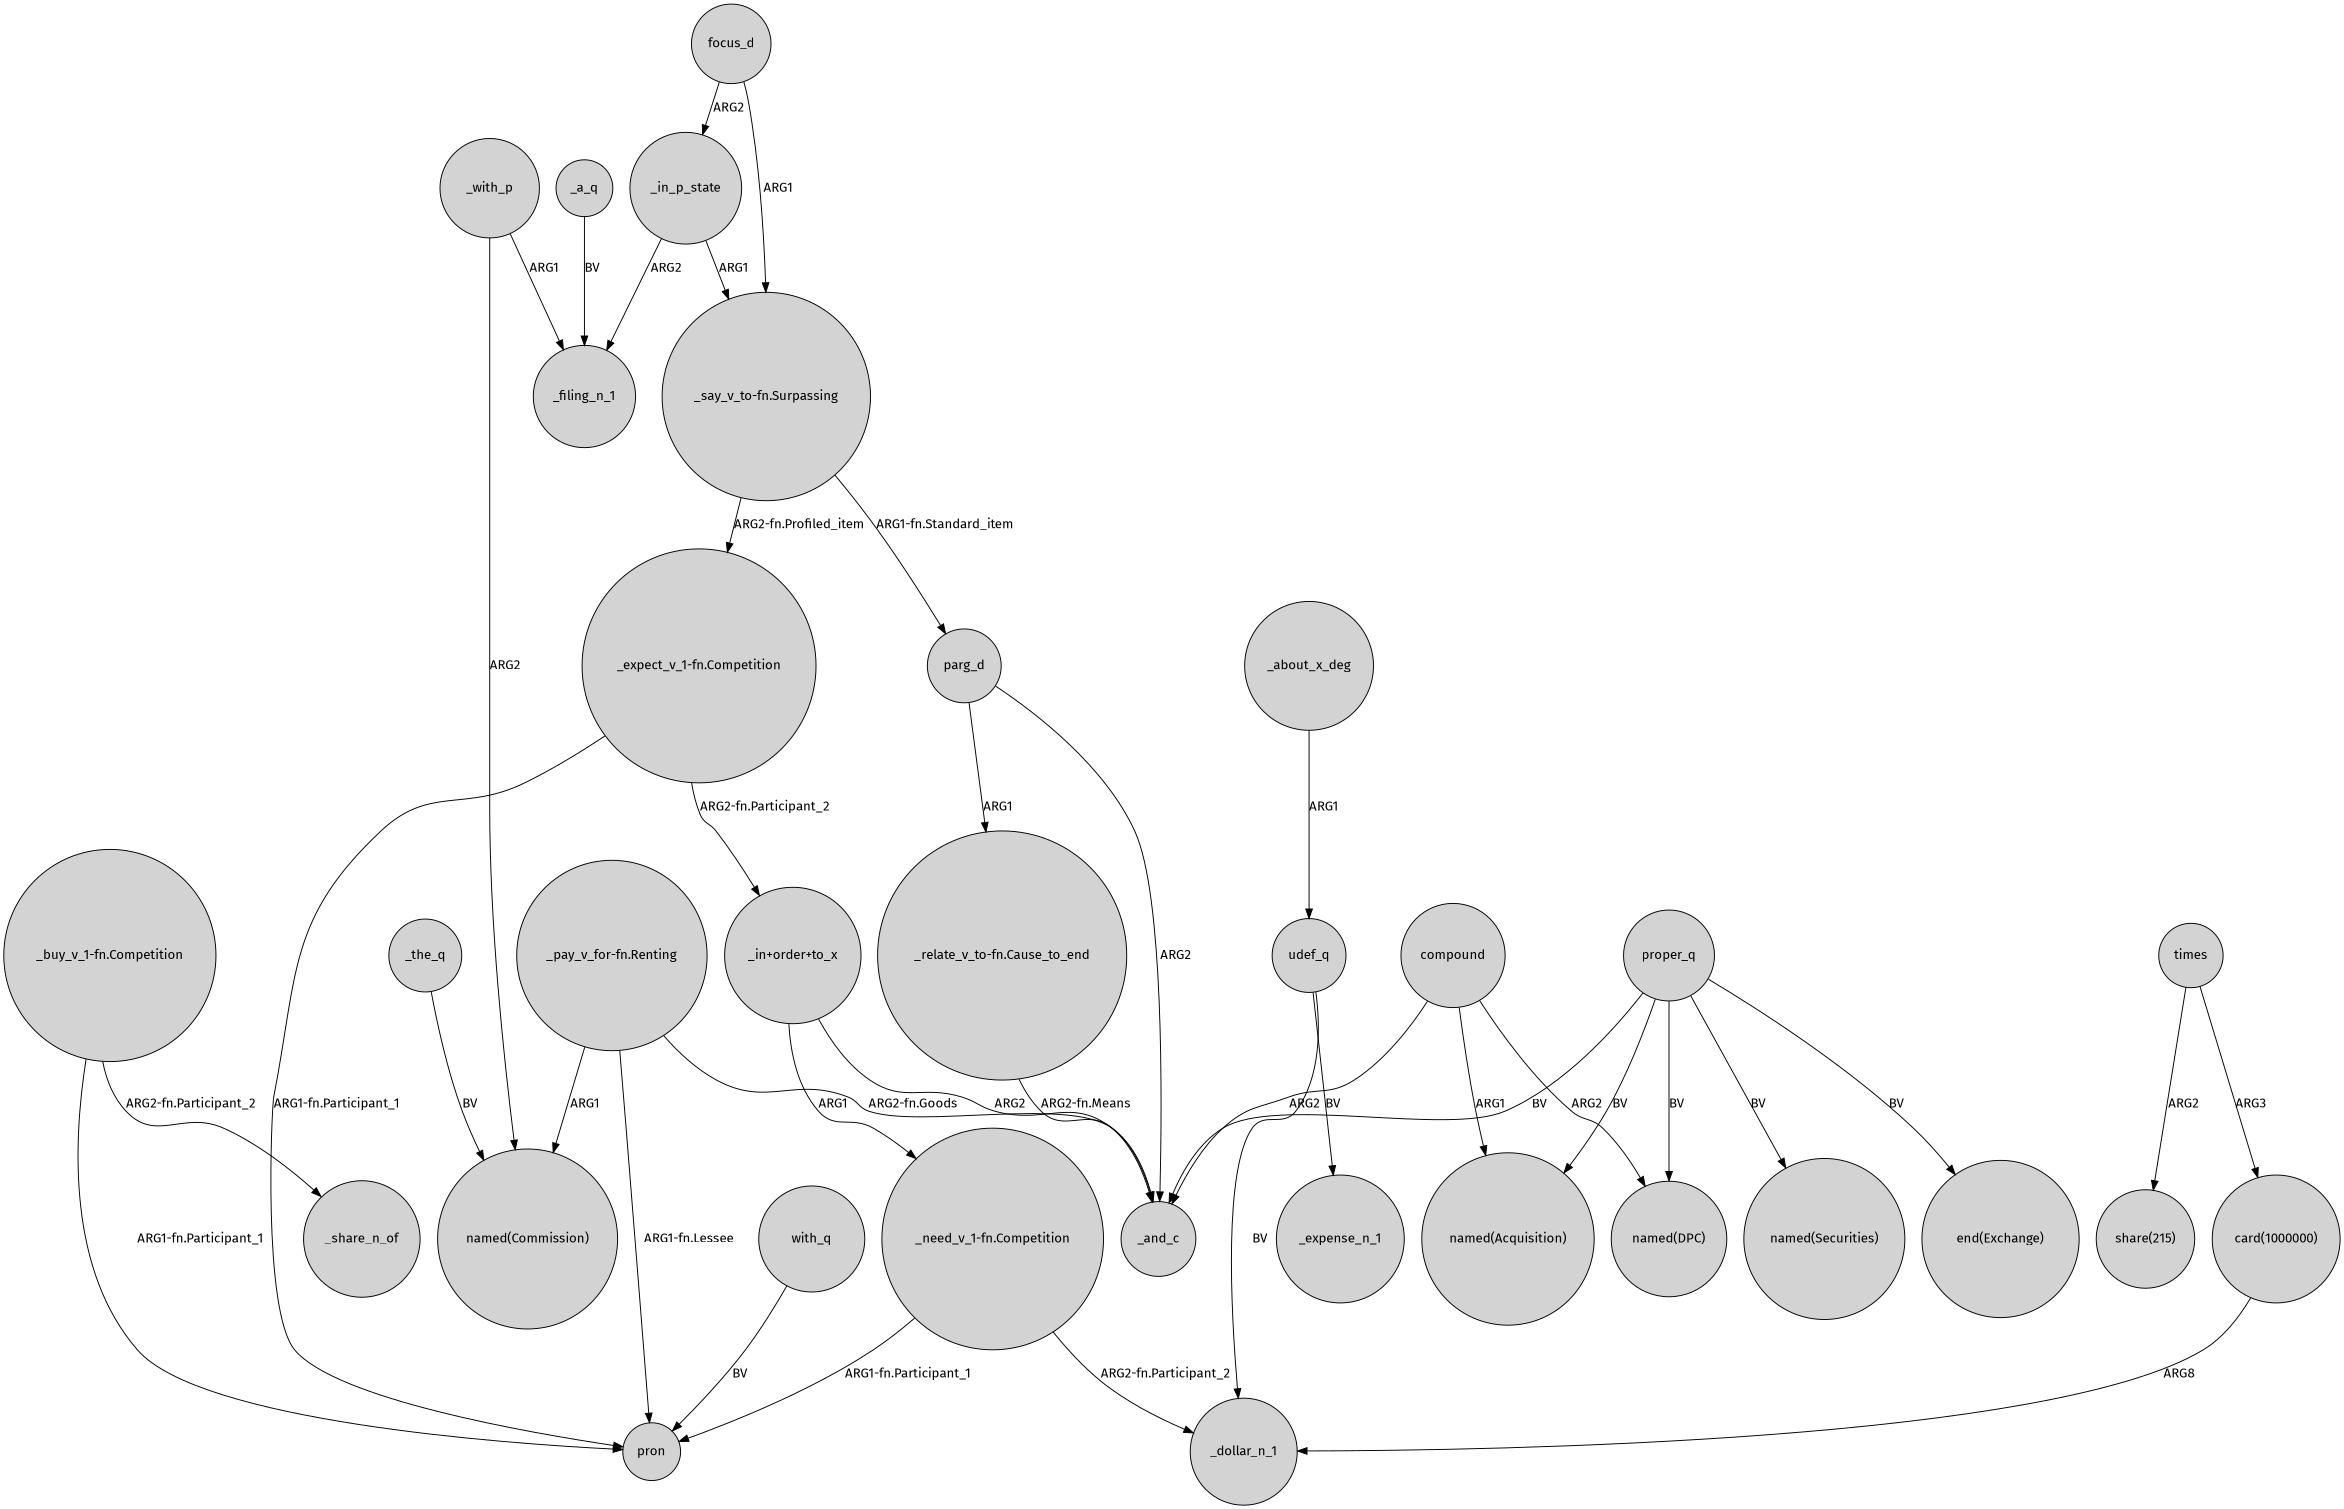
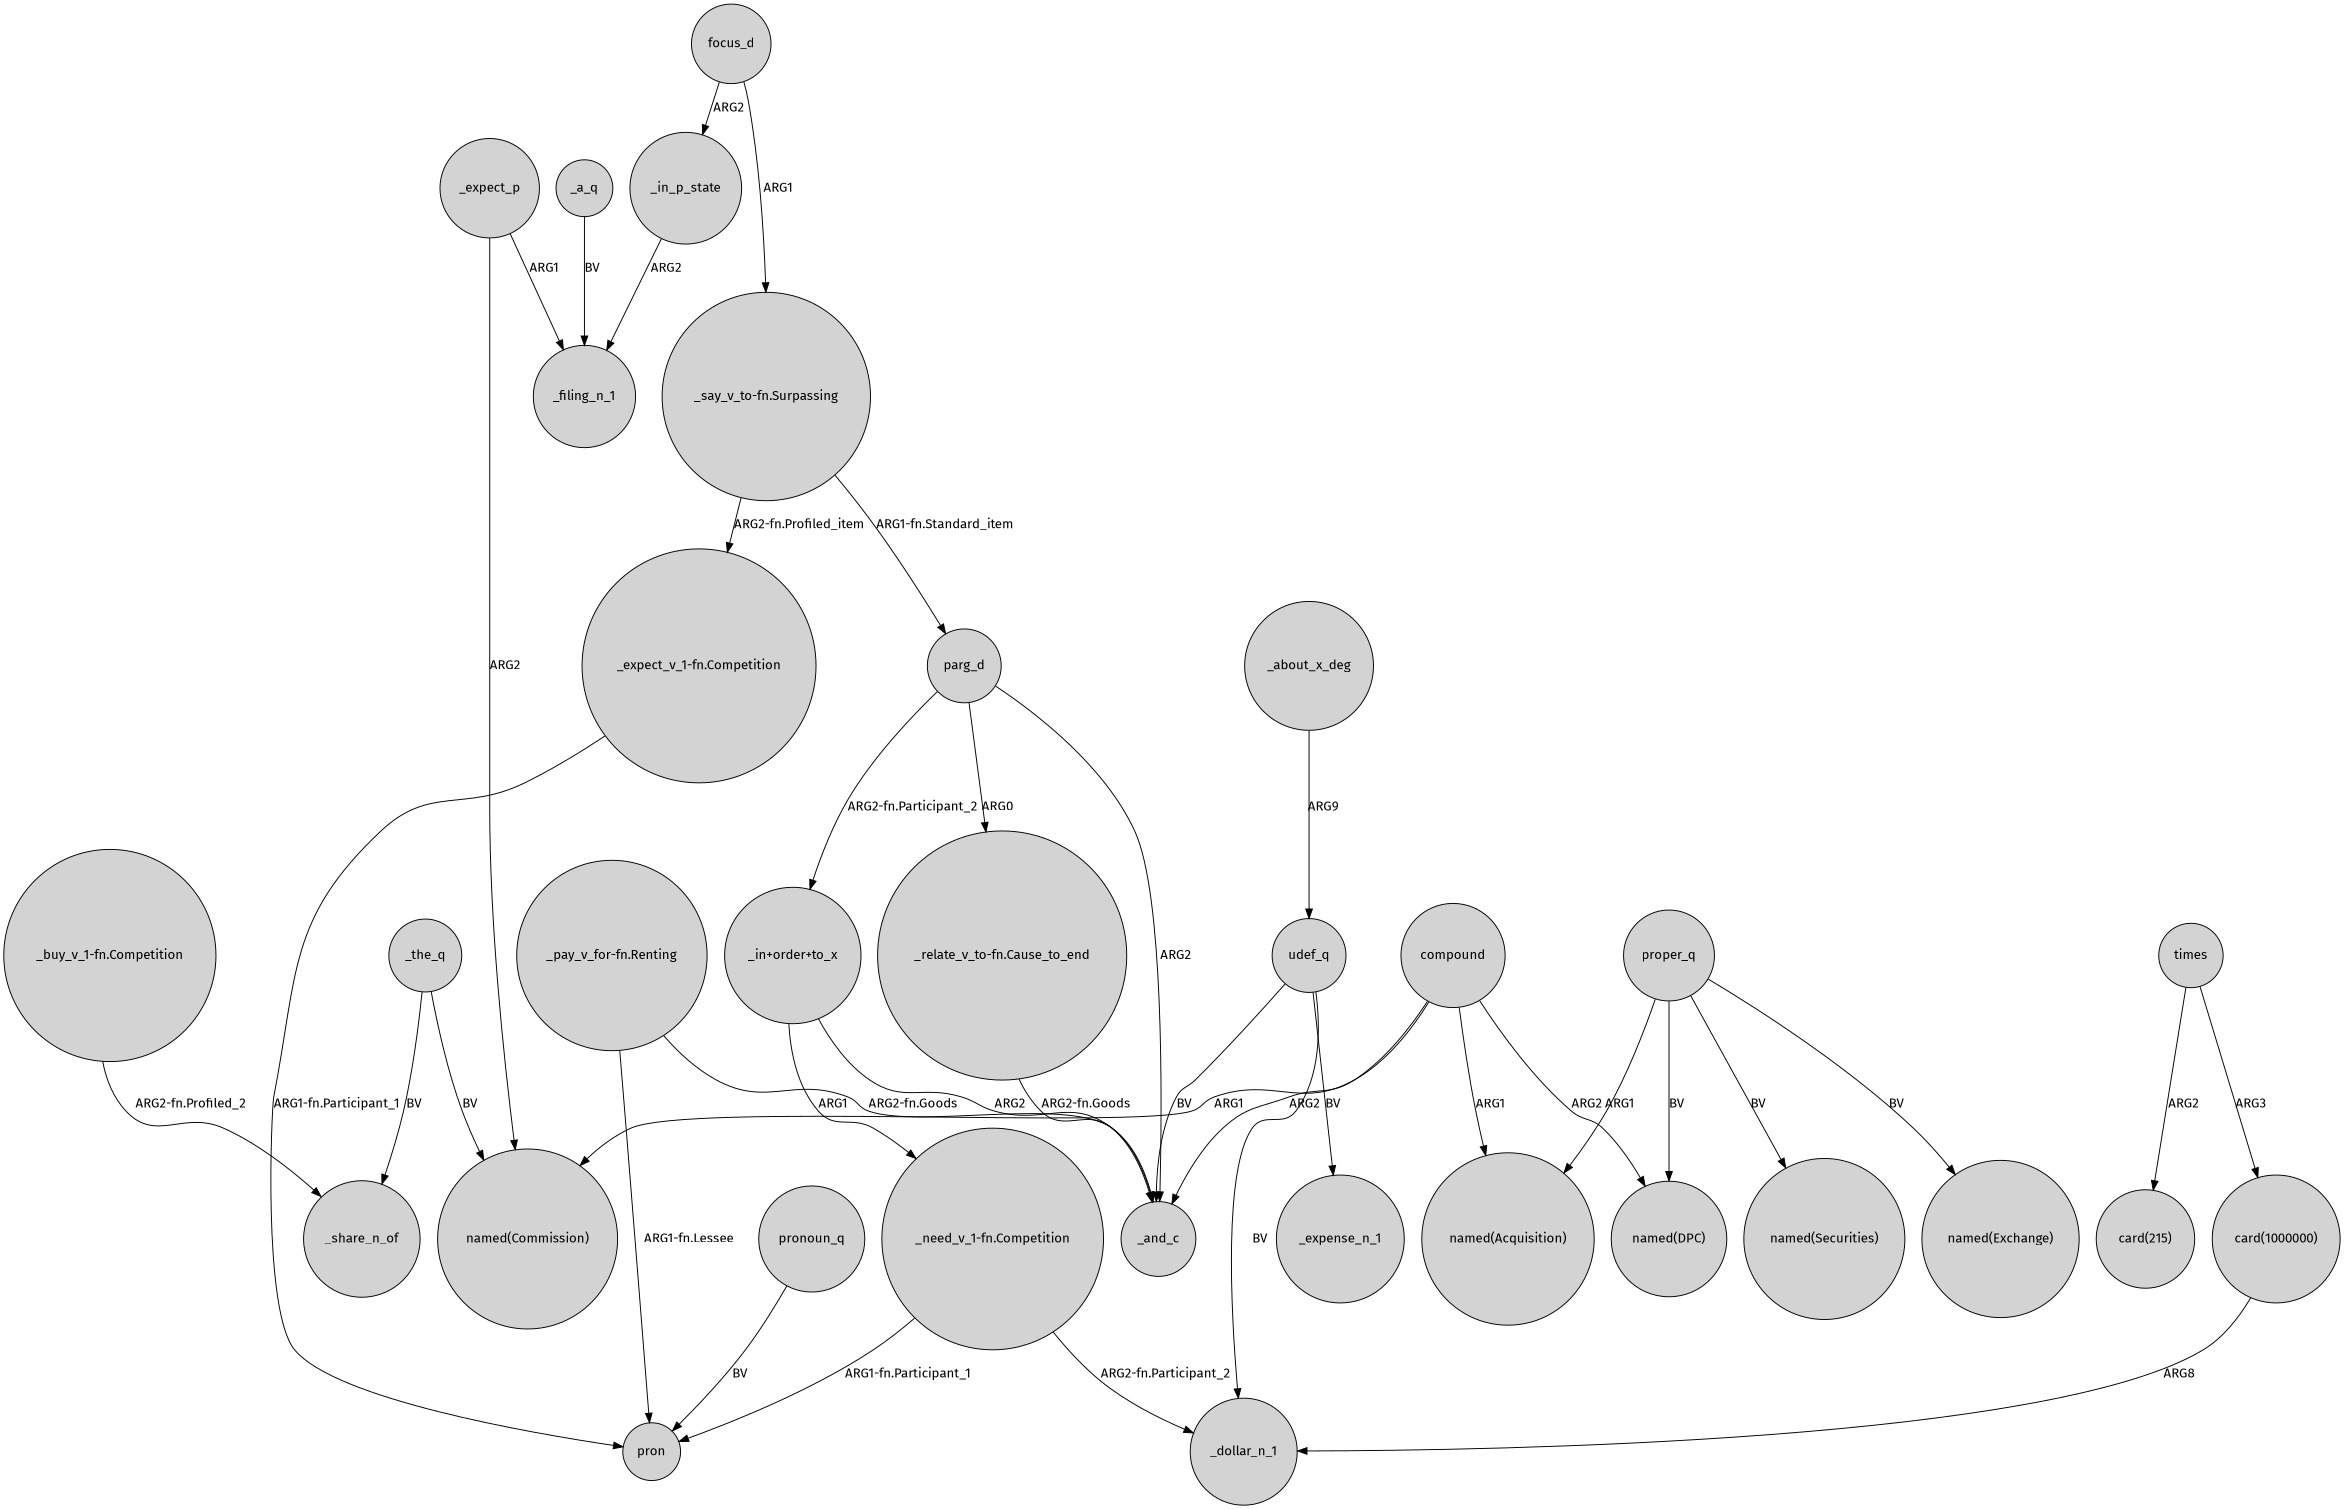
node "_with_p": label "_with_p" -> "_expect_p"
edge "_in_p_state" -> "_say_v_to-fn.Surpassing": removed, label "ARG1"
edge "parg_d" -> "_relate_v_to-fn.Cause_to_end": label "ARG1" -> "ARG0"
edge "_about_x_deg" -> "udef_q": label "ARG1" -> "ARG9"
edge "_expect_v_1-fn.Competition" -> "_in+order+to_x": now "parg_d" -> "_in+order+to_x"
edge "_the_q" -> "_share_n_of": added, label "BV"
edge "_pay_v_for-fn.Renting" -> "named(Commission)": now "compound" -> "named(Commission)"
edge "_buy_v_1-fn.Competition" -> "_share_n_of": label "ARG2-fn.Participant_2" -> "ARG2-fn.Profiled_2"
edge "_relate_v_to-fn.Cause_to_end" -> "_and_c": label "ARG2-fn.Means" -> "ARG2-fn.Goods"
edge "proper_q" -> "named(Acquisition)": label "BV" -> "ARG1"
edge "proper_q" -> "_and_c": now "udef_q" -> "_and_c"
node "with_q": label "with_q" -> "pronoun_q"
node "end(Exchange)": label "end(Exchange)" -> "named(Exchange)"
node "share(215)": label "share(215)" -> "card(215)"
edge "_buy_v_1-fn.Competition" -> "pron": removed, label "ARG1-fn.Participant_1"
